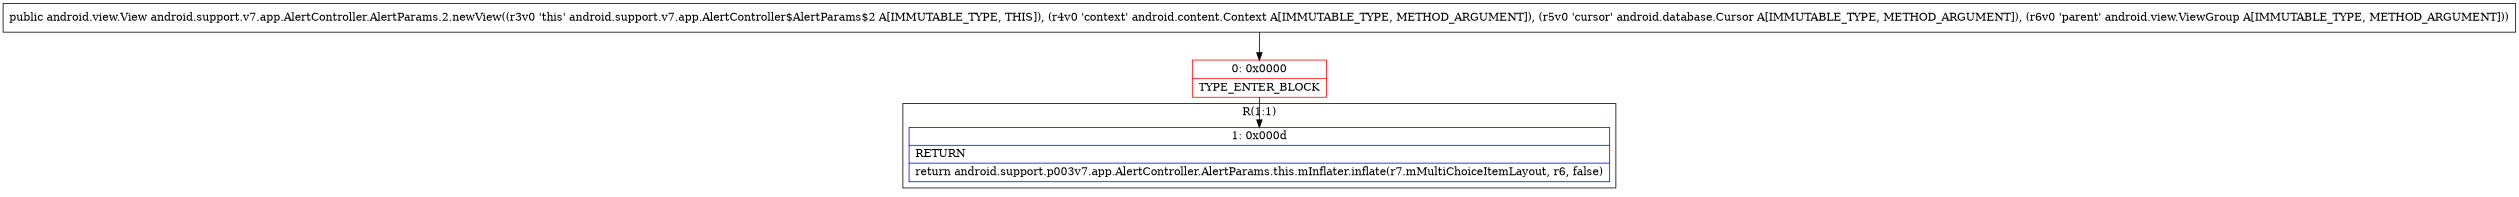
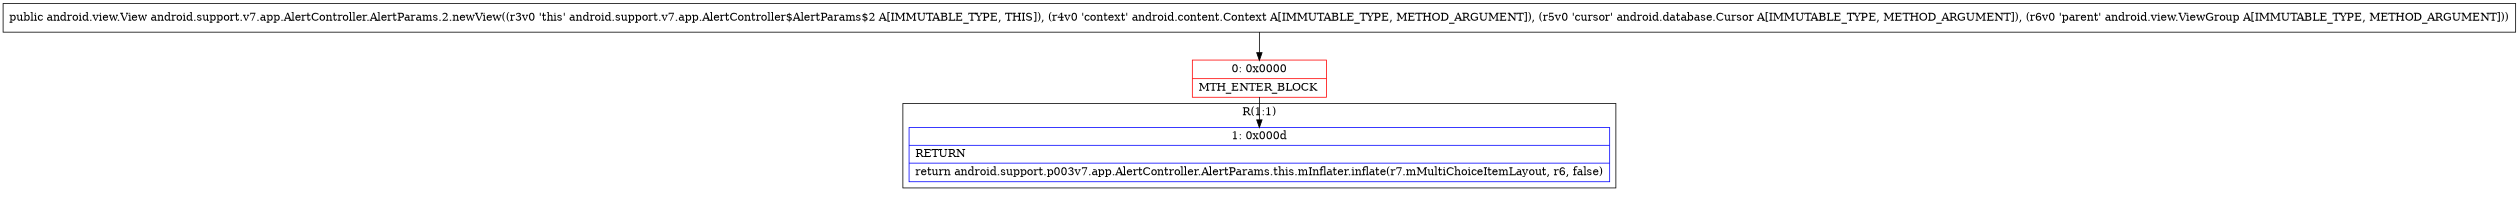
node "0: 0x0000": text "TYPE_ENTER_BLOCK" -> "MTH_ENTER_BLOCK"
